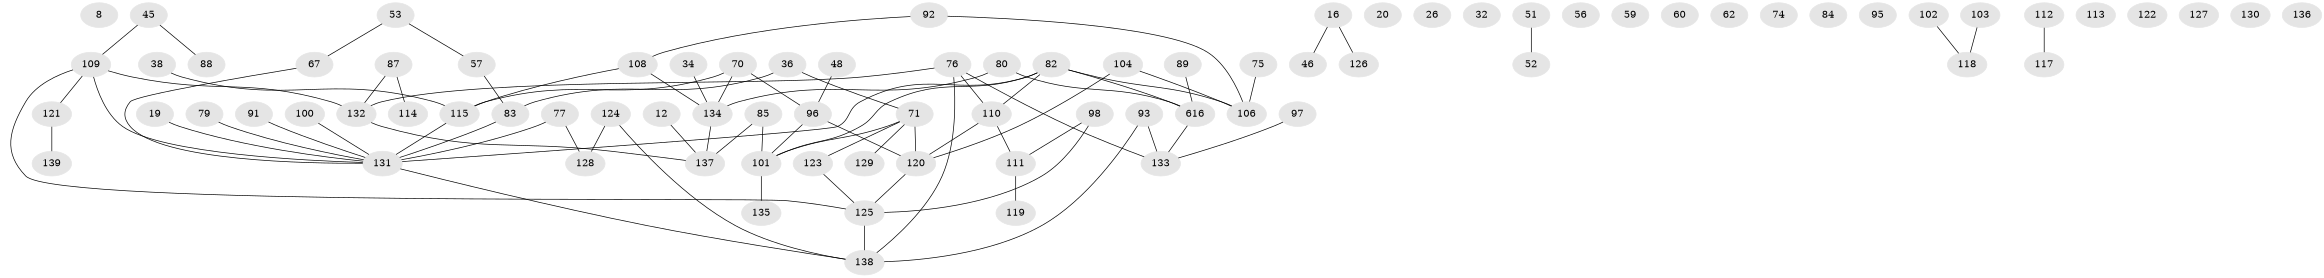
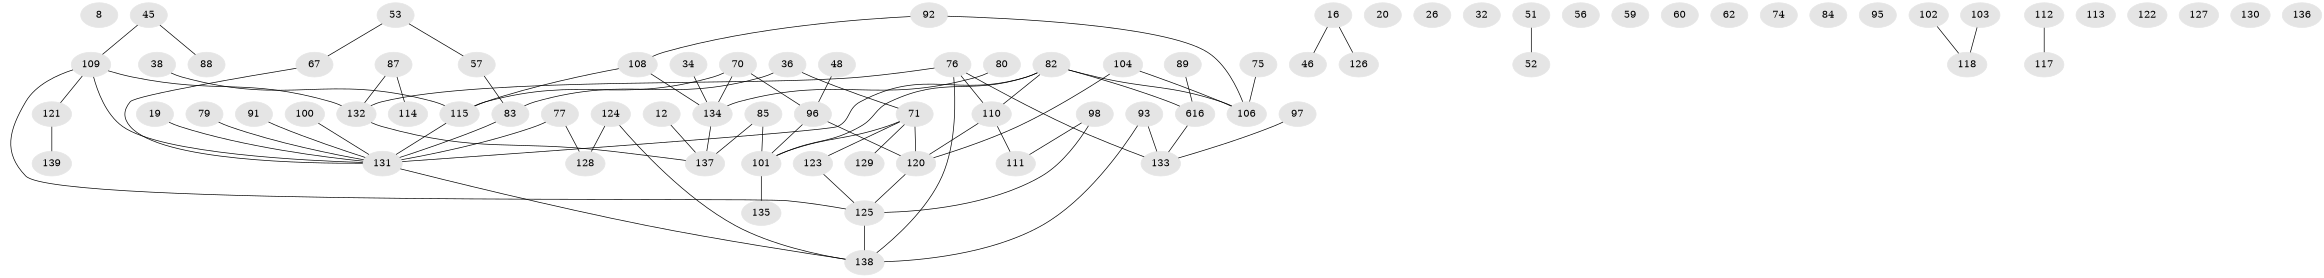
edge "80" -- "616": removed
node "119": removed
